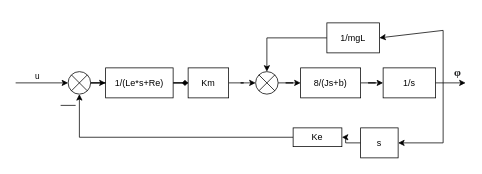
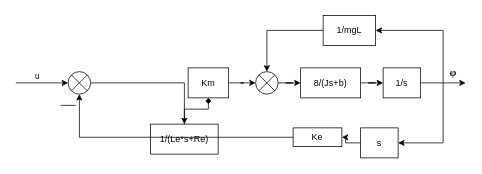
node "1/mgL": moved (353, 38) -> (349, 30)
node "1/(Le*s+Re)": moved (139, 83) -> (184, 139)
node "1/s": size 53x30 -> 38x30
